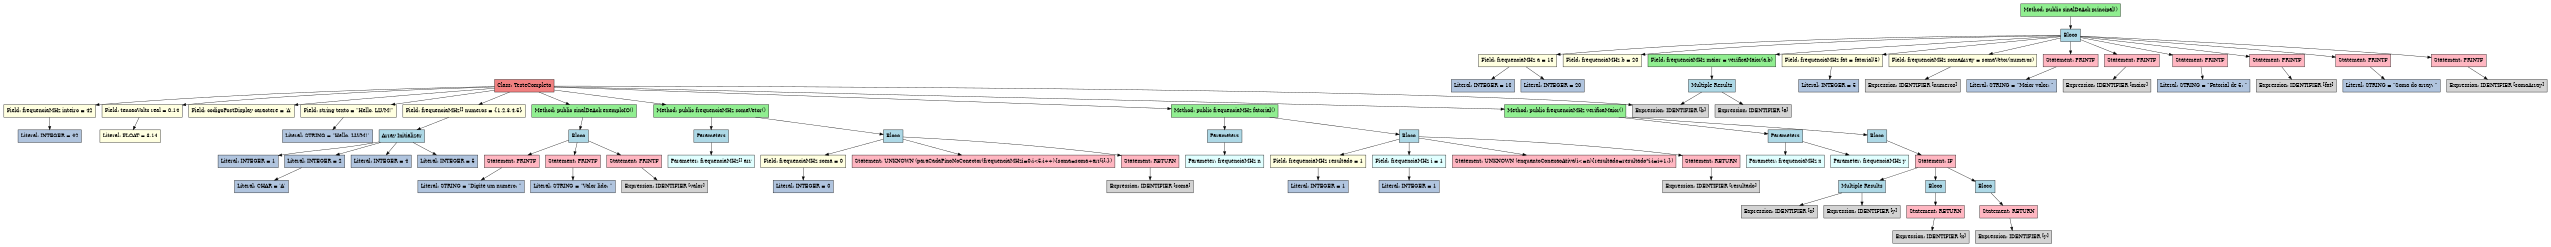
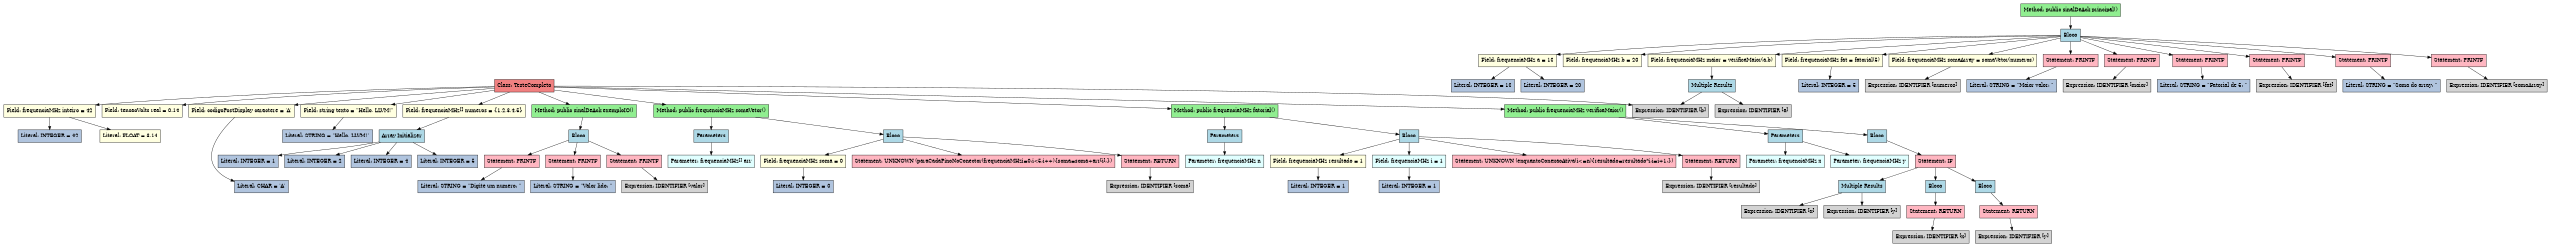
node "Field: frequenciaMHz maior = verificaMaior(a,b)": fillcolor lightgreen -> lightyellow
edge "Field: tensaoVolts real = 0.14" -> "Literal: FLOAT = 3.14": now "Field: frequenciaMHz inteiro = 42" -> "Literal: FLOAT = 3.14"
edge "Literal: INTEGER = 2" -> "Literal: CHAR = 'A'": now "Field: codigoPostDisplay caractere = 'A'" -> "Literal: CHAR = 'A'"
